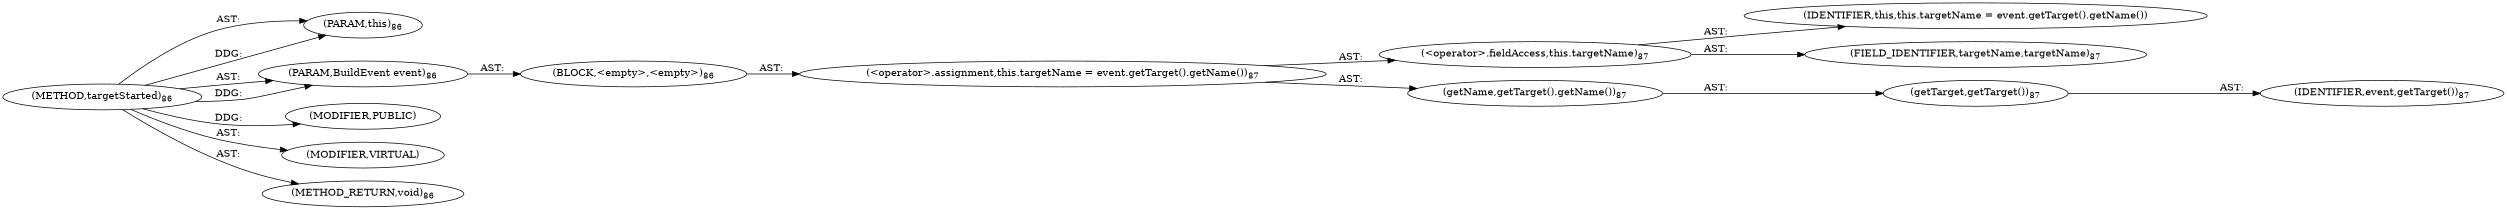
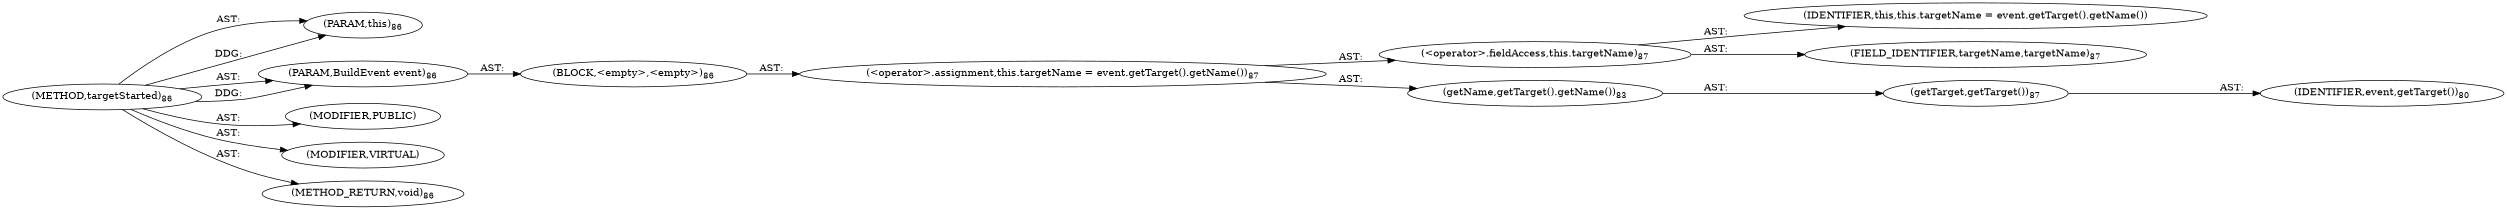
node "(getName,getTarget().getName())": text "87" -> "83"
node "(IDENTIFIER,event,getTarget())": text "87" -> "80"
edge "(METHOD,targetStarted)" -> "(MODIFIER,PUBLIC)": label "DDG: " -> "AST: "
